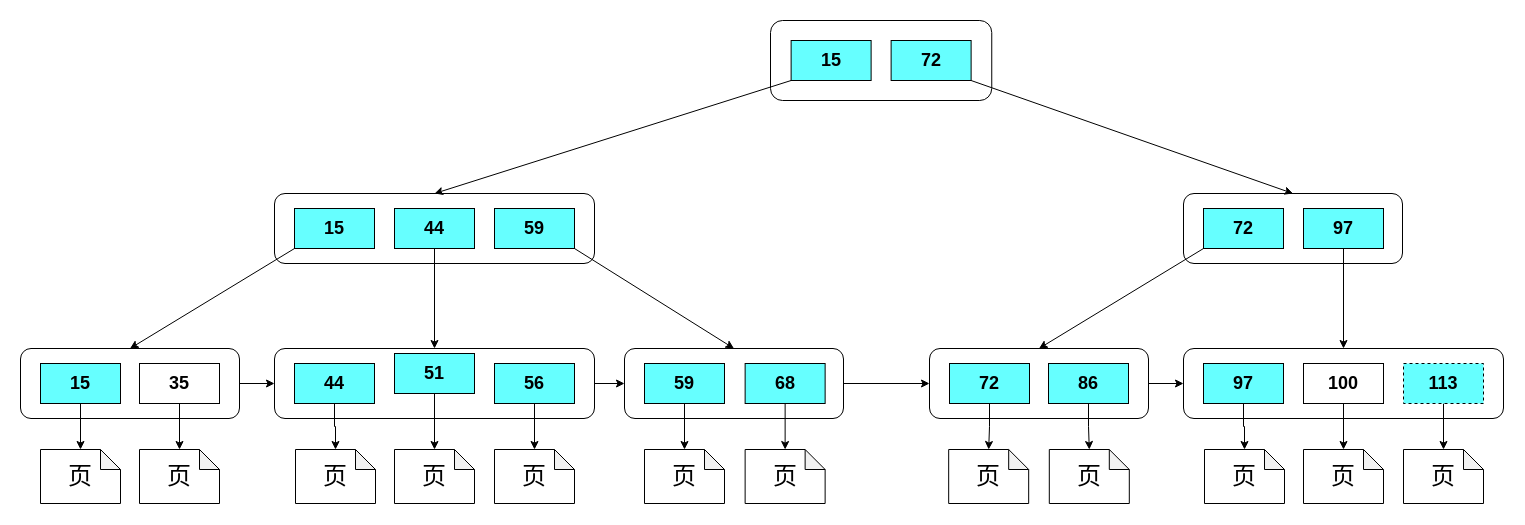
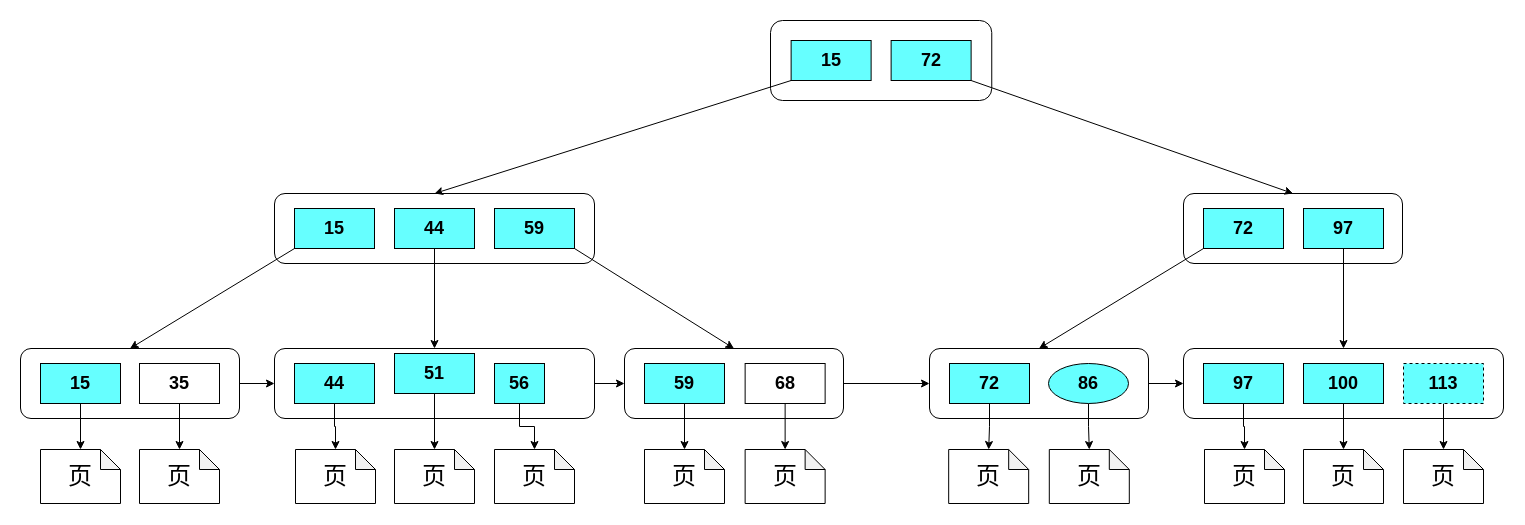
node "56": size 80x40 -> 50x40
node "68": fillcolor #66ffff -> #ffffff
node "86": shape rectangle -> ellipse
node "100": fillcolor #ffffff -> #66ffff
